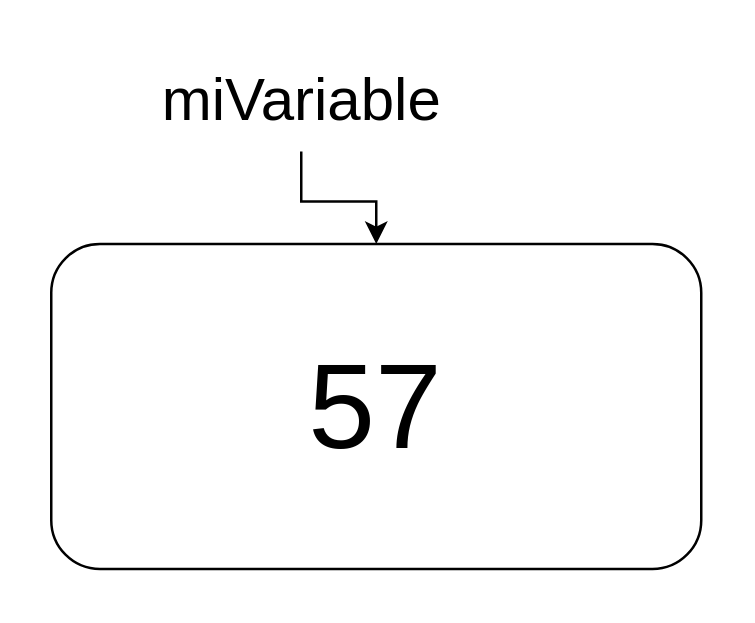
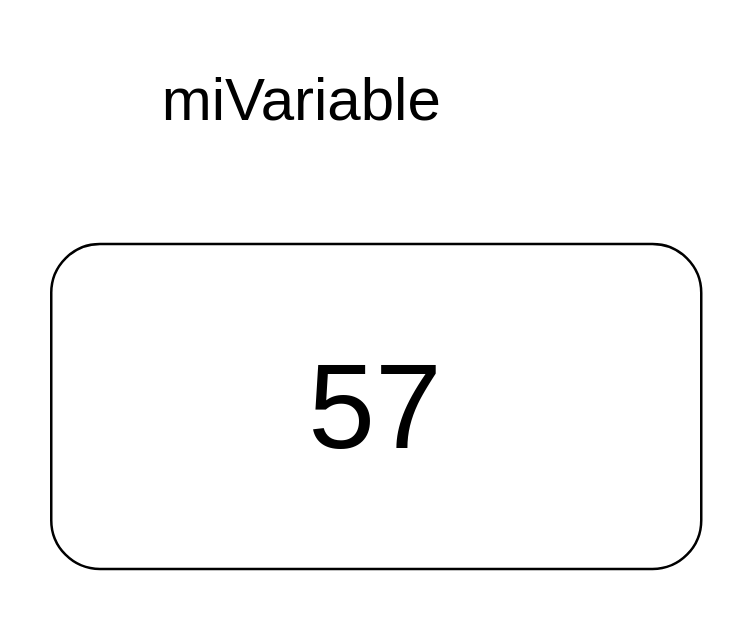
edge "miVariable" -> "57": removed
